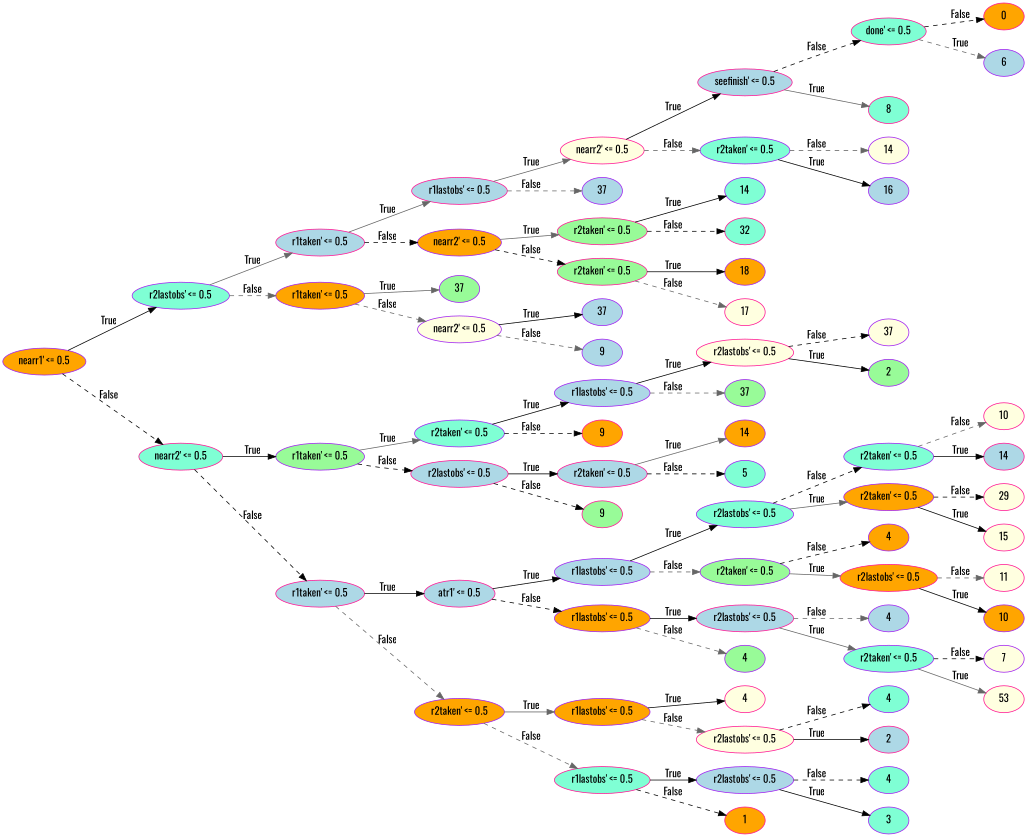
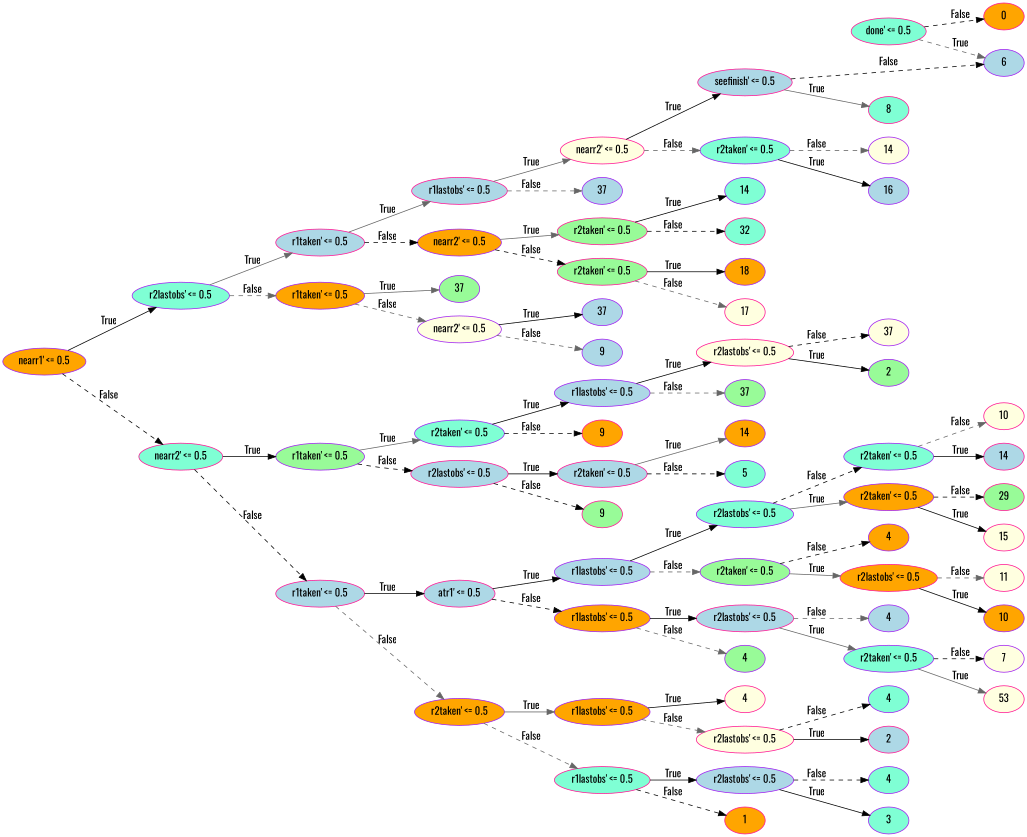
edge "seefinish' <= 0.5" -> "done' <= 0.5": now "seefinish' <= 0.5" -> "6"
node "29": fillcolor lightyellow -> palegreen
